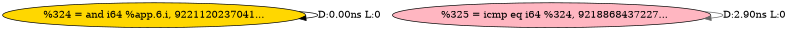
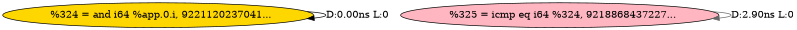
node "%324 = and i64 %app.6.i, 9221120237041...": label "%324 = and i64 %app.6.i, 9221120237041..." -> "%324 = and i64 %app.0.i, 9221120237041..."
